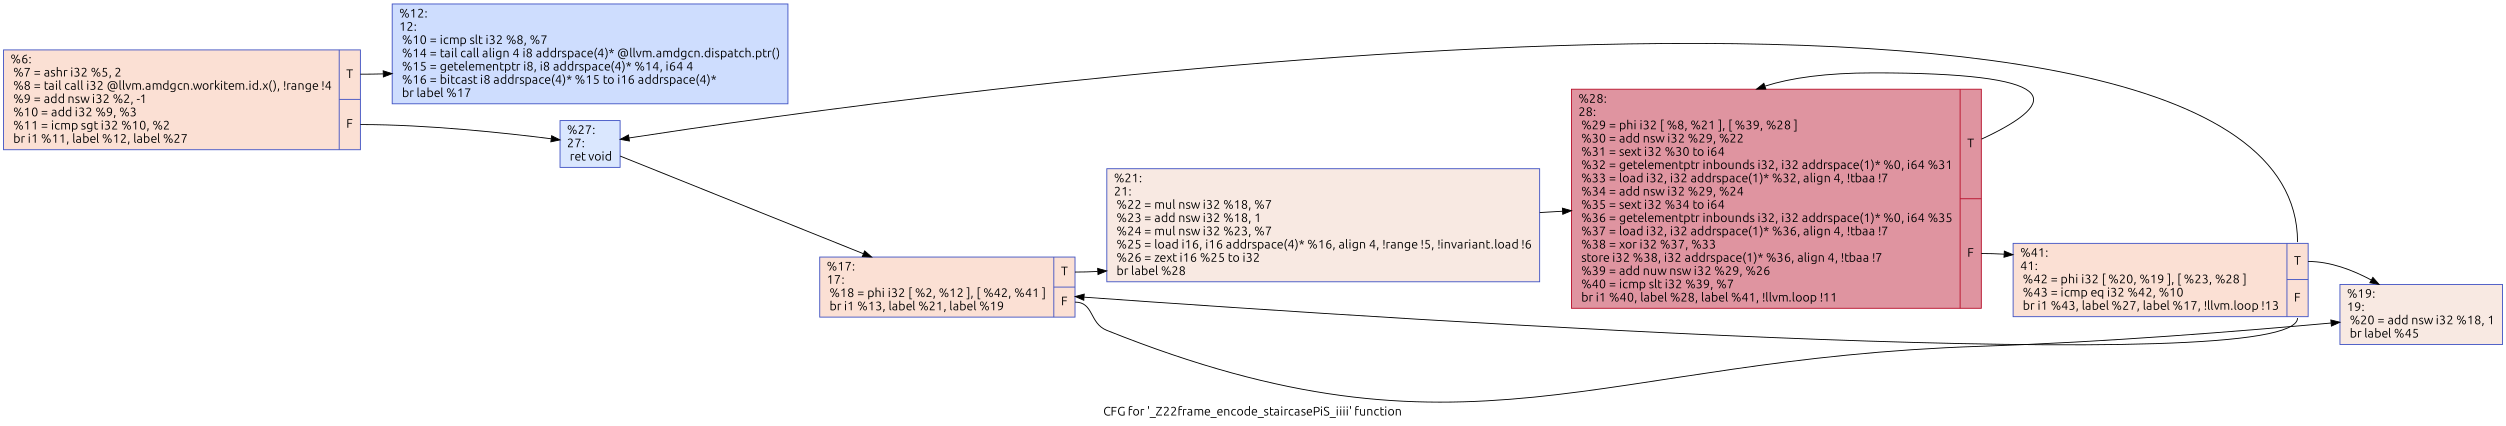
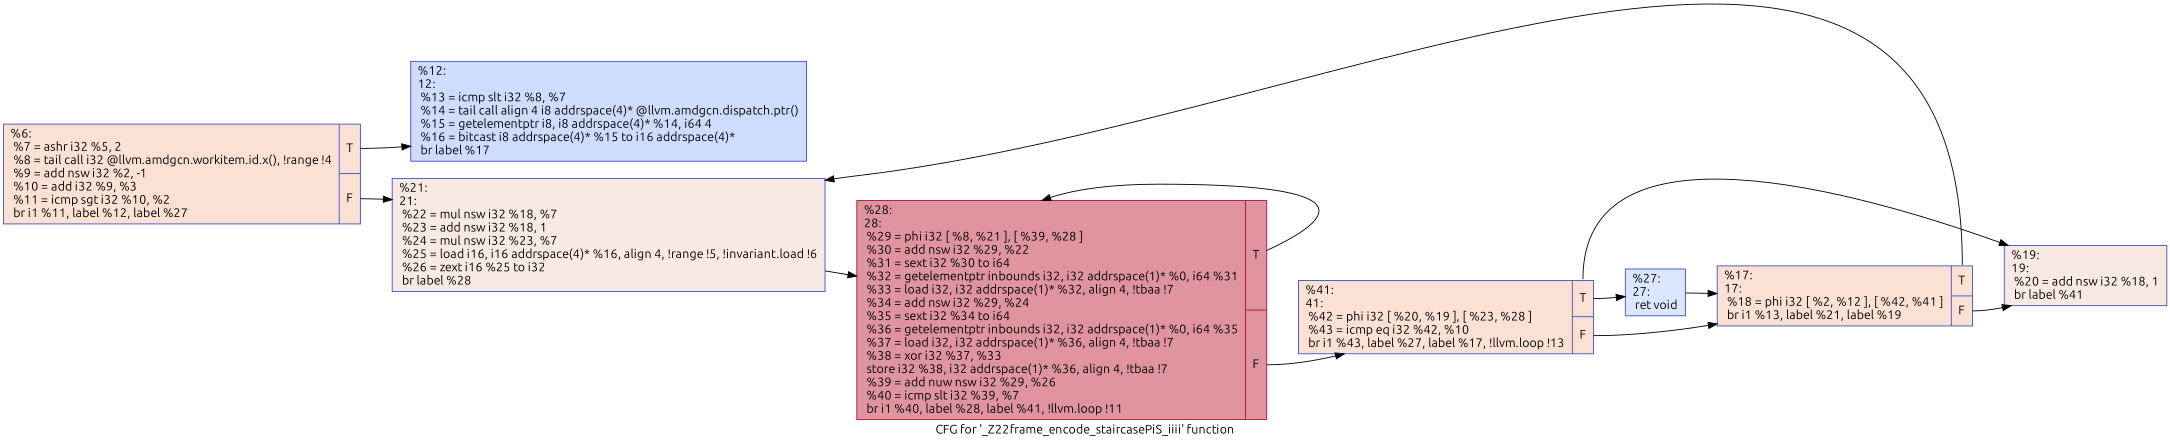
node "%12:": text "%10 = icmp slt i32 %8, %7" -> "%13 = icmp slt i32 %8, %7"
edge "%6:" -> "%27:": now "%6:" -> "%21:"
node "%19:": text "br label %45" -> "br label %41"
